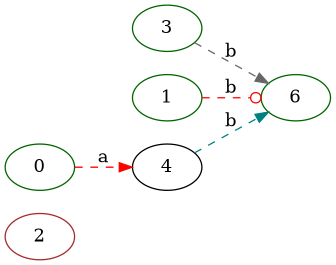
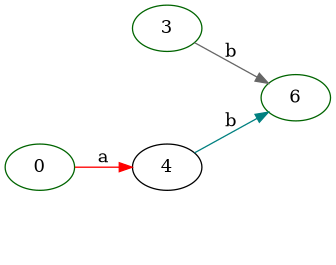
edge "3" -> "6": style dashed -> solid
node "1": removed
edge "4" -> "6": style dashed -> solid
edge "0" -> "4": style dashed -> solid
node "2": removed
